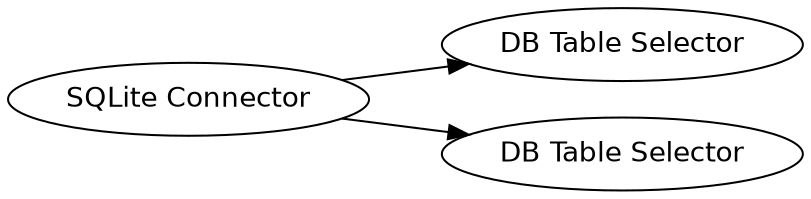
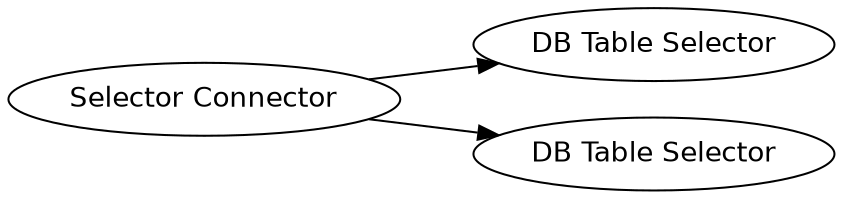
node "SQLite Connector": label "SQLite Connector" -> "Selector Connector"
